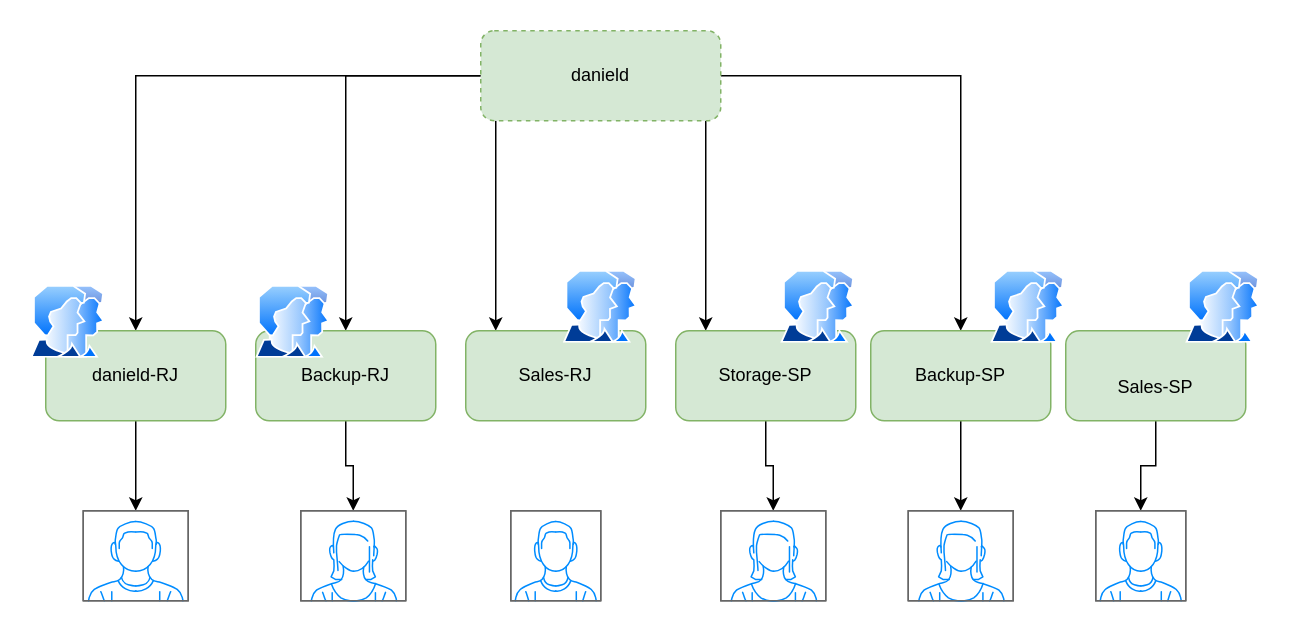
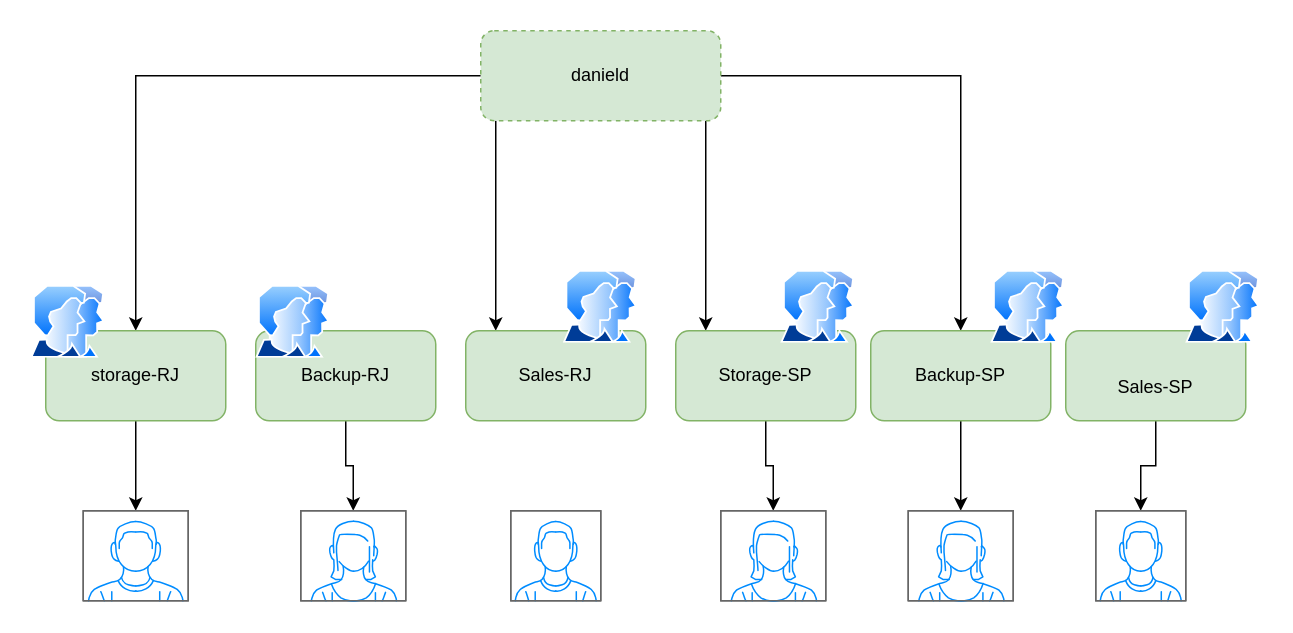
edge "danield" -> "Backup-RJ": removed
node "danield-RJ": label "danield-RJ" -> "storage-RJ"
